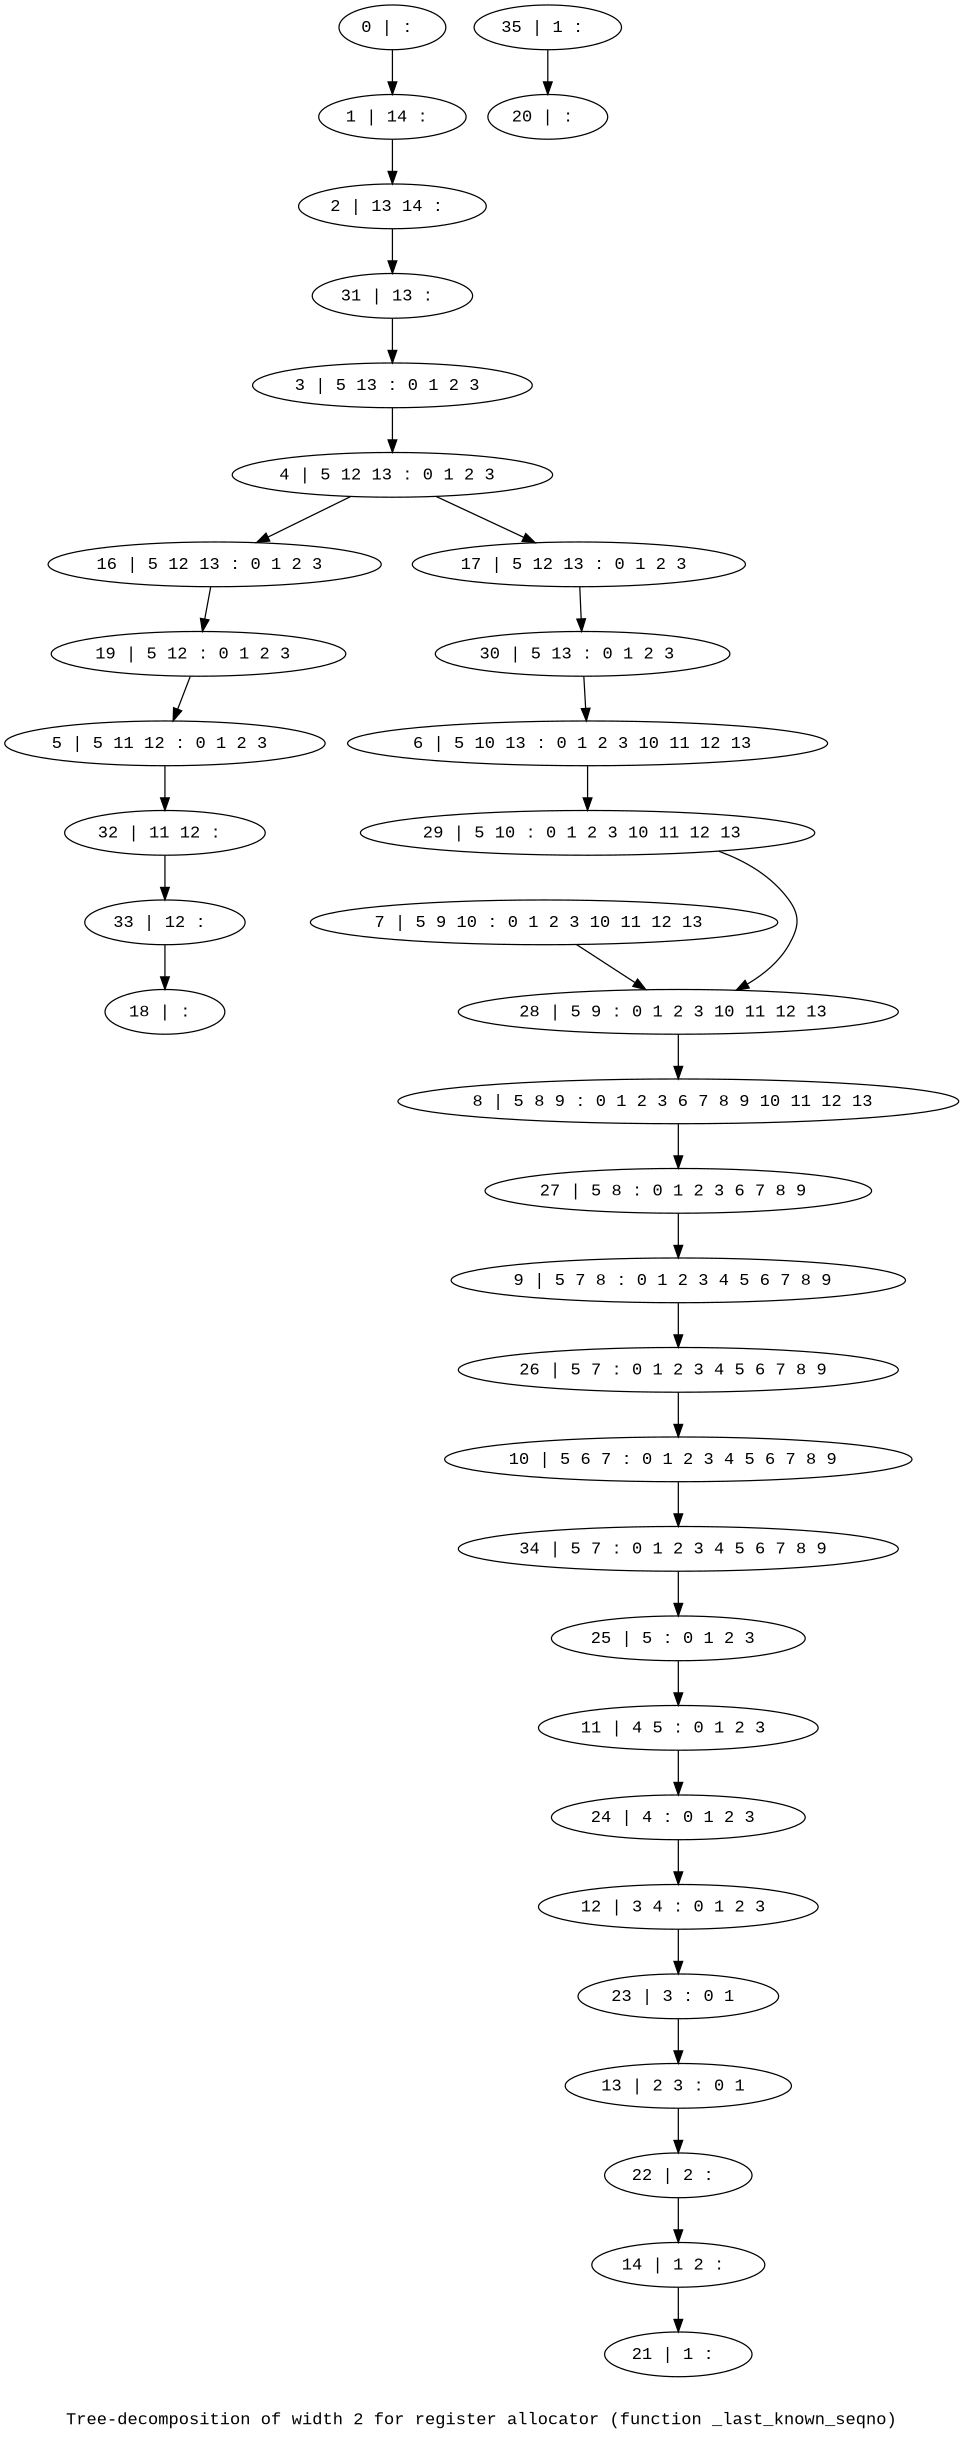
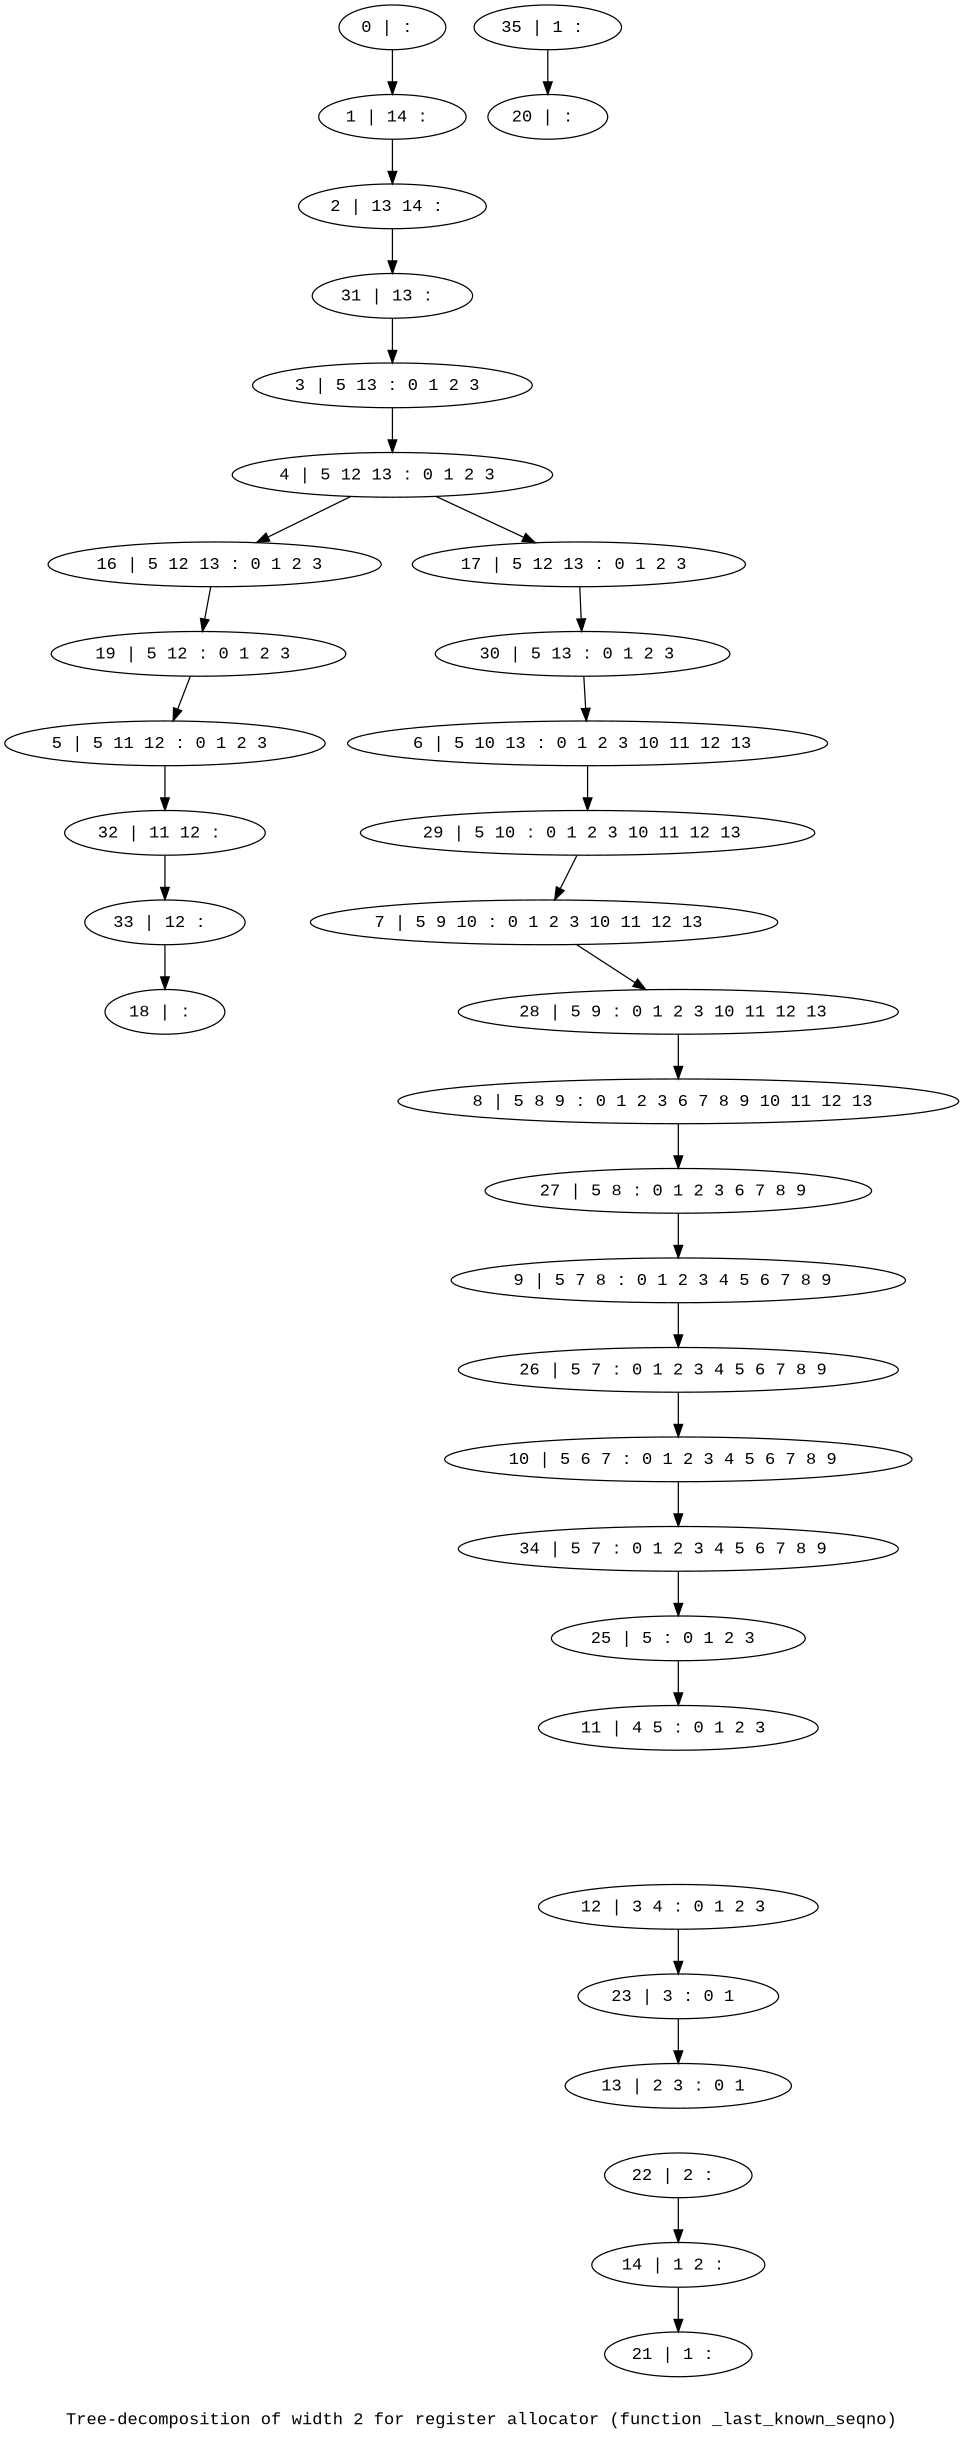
edge "29 | 5 10 : 0 1 2 3 10 11 12 13" -> "28 | 5 9 : 0 1 2 3 10 11 12 13": now "29 | 5 10 : 0 1 2 3 10 11 12 13" -> "7 | 5 9 10 : 0 1 2 3 10 11 12 13"
node "24 | 4 : 0 1 2 3": removed
edge "13 | 2 3 : 0 1" -> "22 | 2 :": removed
